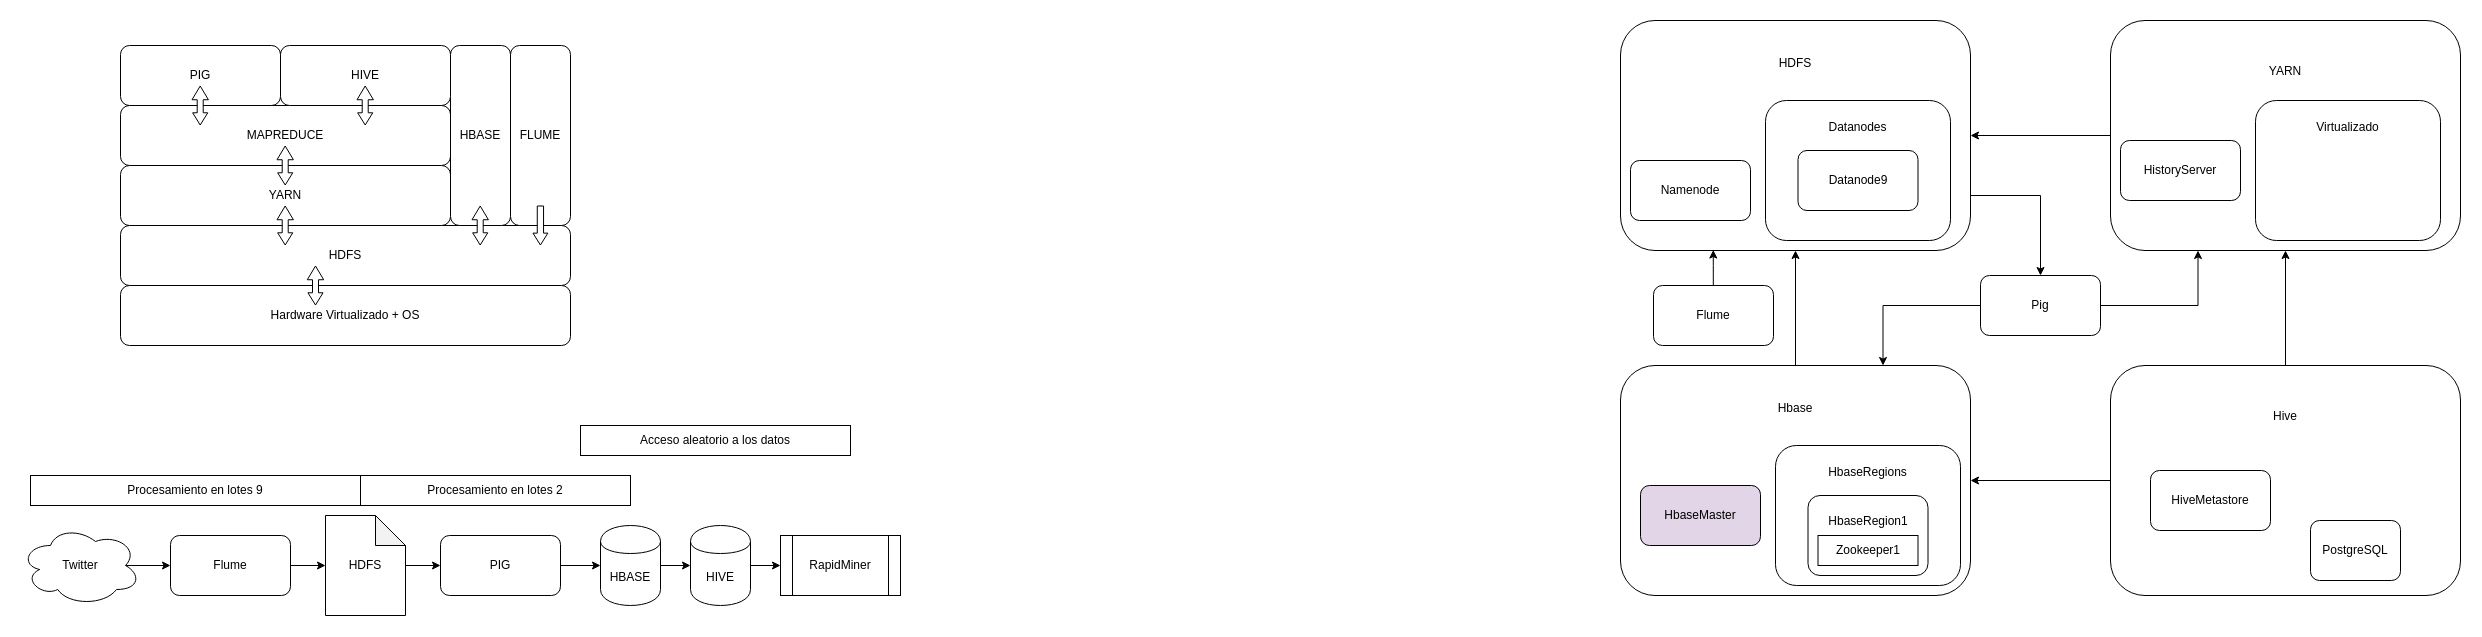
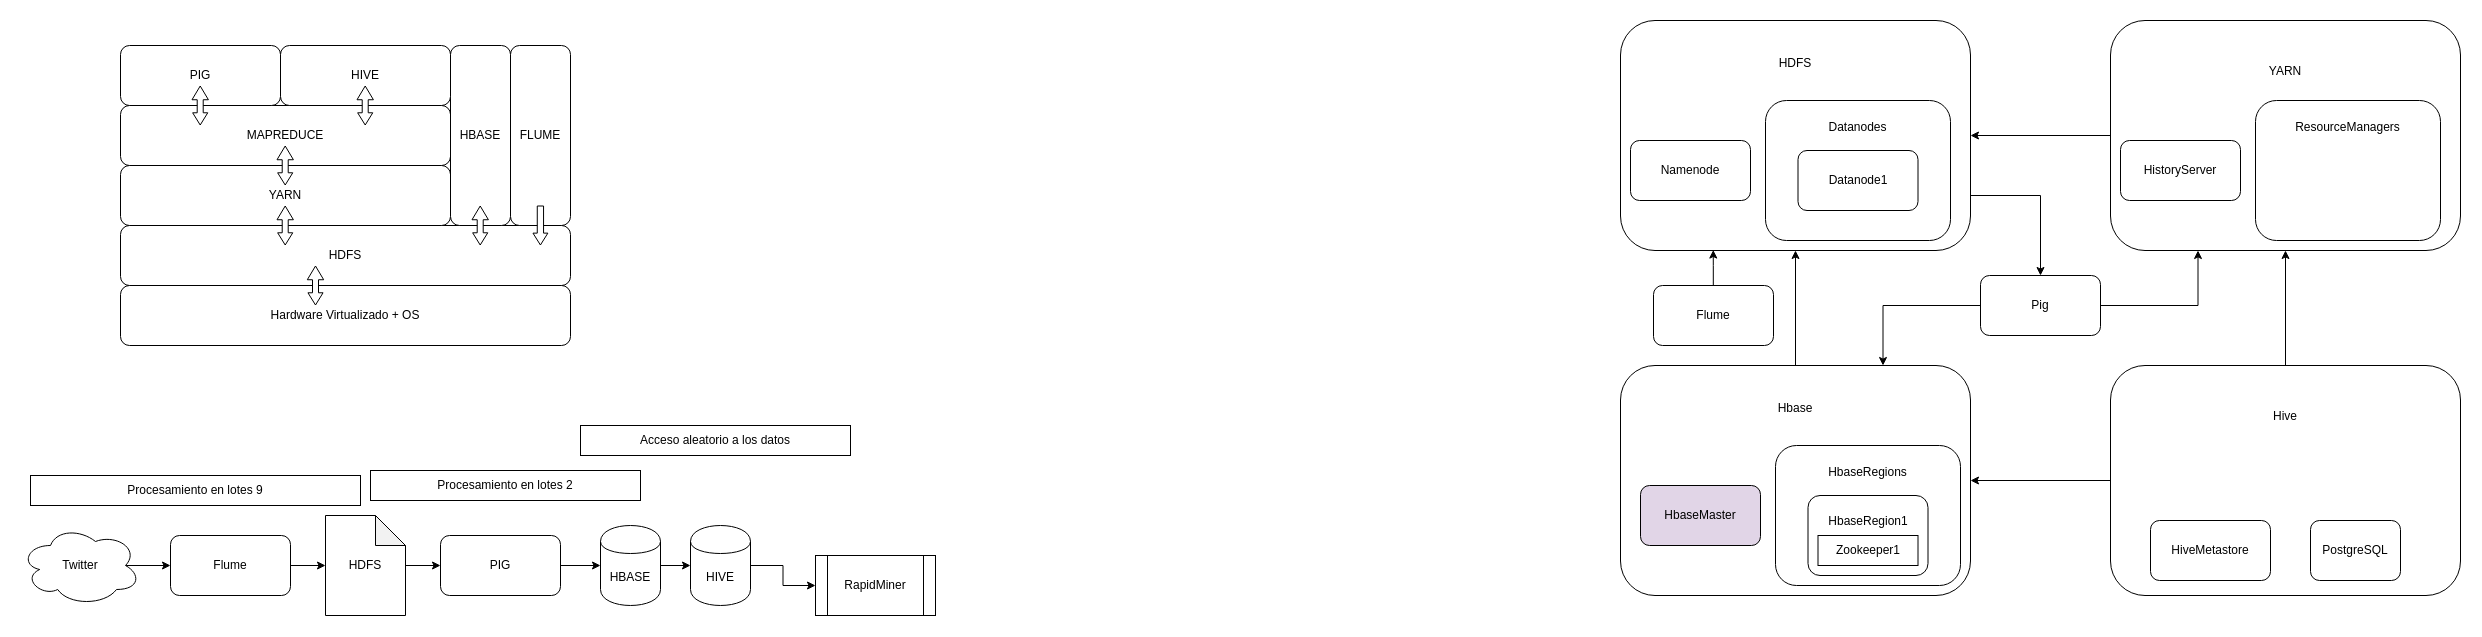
node "Virtualizado": label "Virtualizado" -> "ResourceManagers"
node "Datanode9": label "Datanode9" -> "Datanode1"
node "Namenode": moved (1691, 191) -> (1691, 171)
node "Procesamiento en lotes 2": moved (496, 491) -> (506, 486)
node "HiveMetastore": moved (2211, 501) -> (2211, 551)
node "RapidMiner": moved (841, 566) -> (876, 586)
